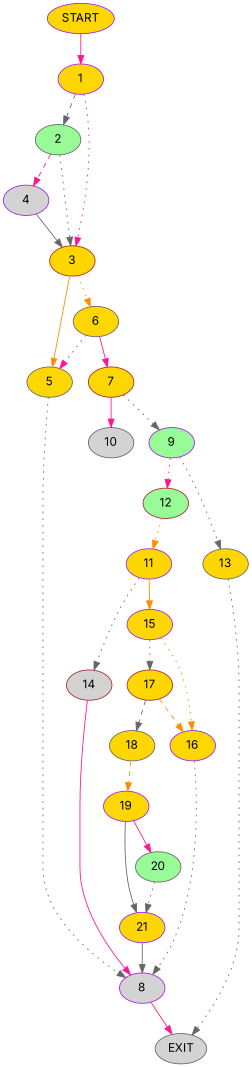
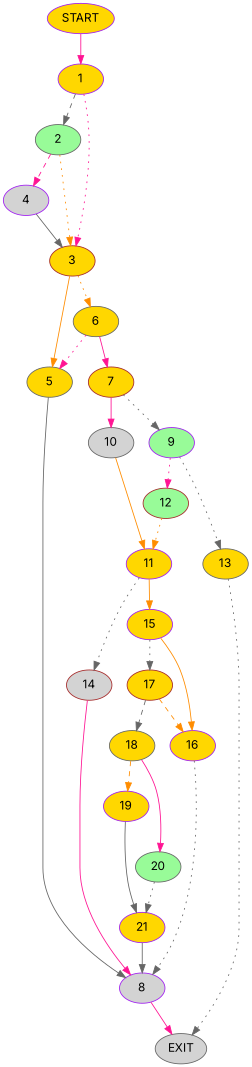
edge "2" -> "3": color gray40 -> darkorange
edge "10" -> "11": added
edge "15" -> "16": style dotted -> solid
edge "5" -> "8": style dotted -> solid
edge "19" -> "20": now "18" -> "20"
